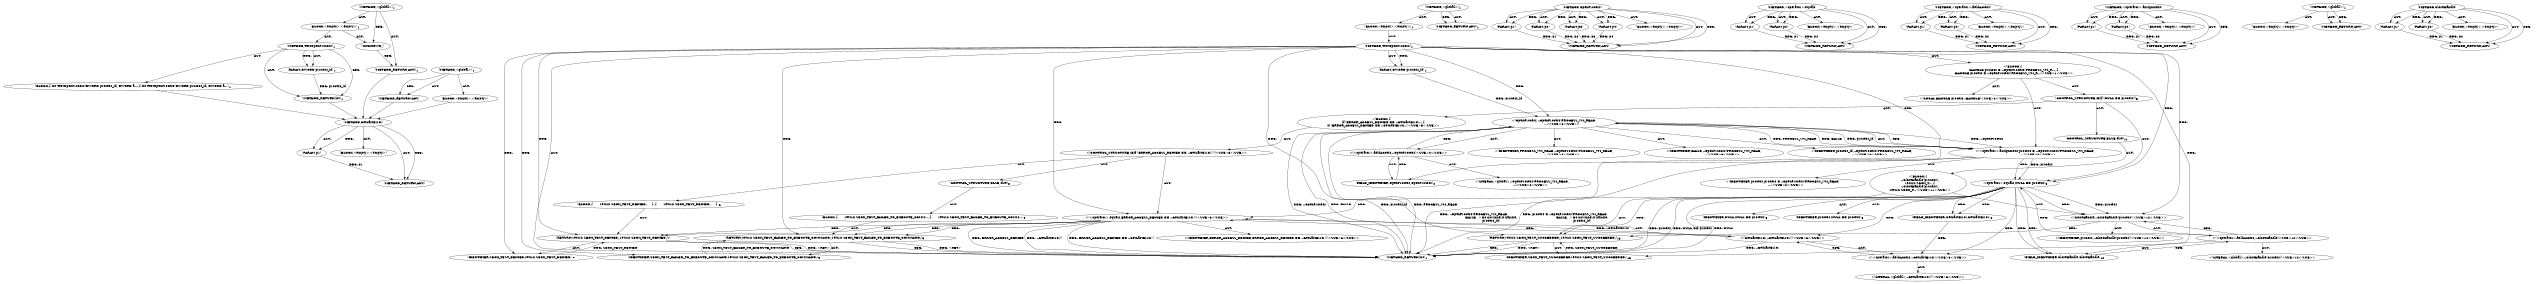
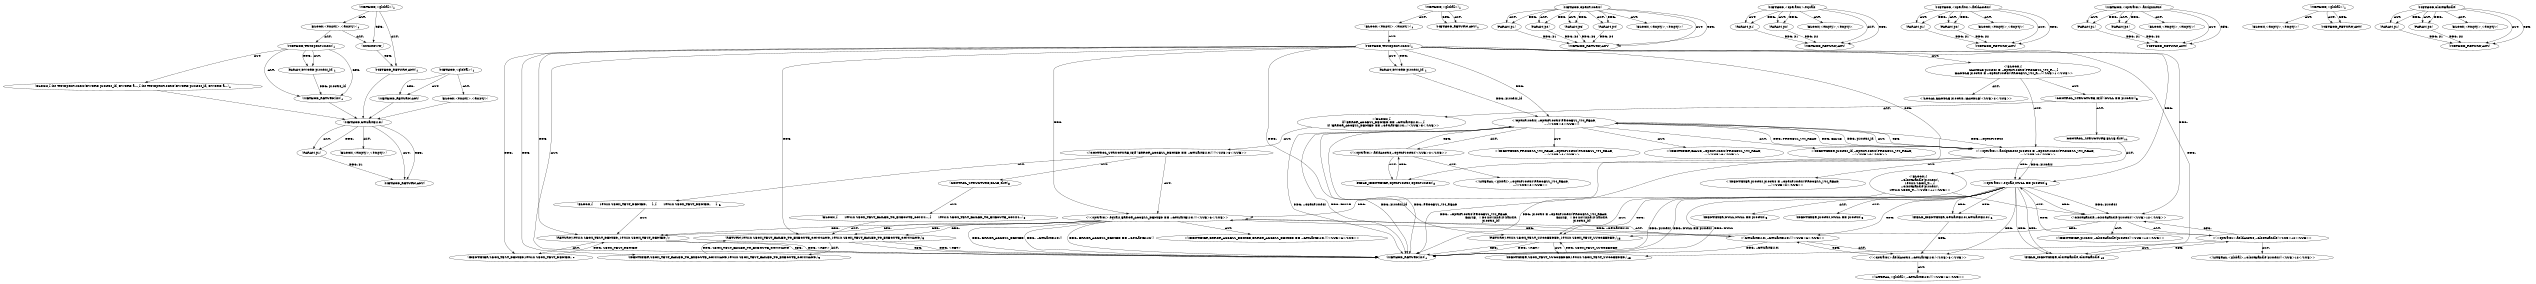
edge "(CONTROL_STRUCTURE,IF,if (NULL == process))" -> "(<operator>.equals,NULL == process)": removed, label "AST:"
